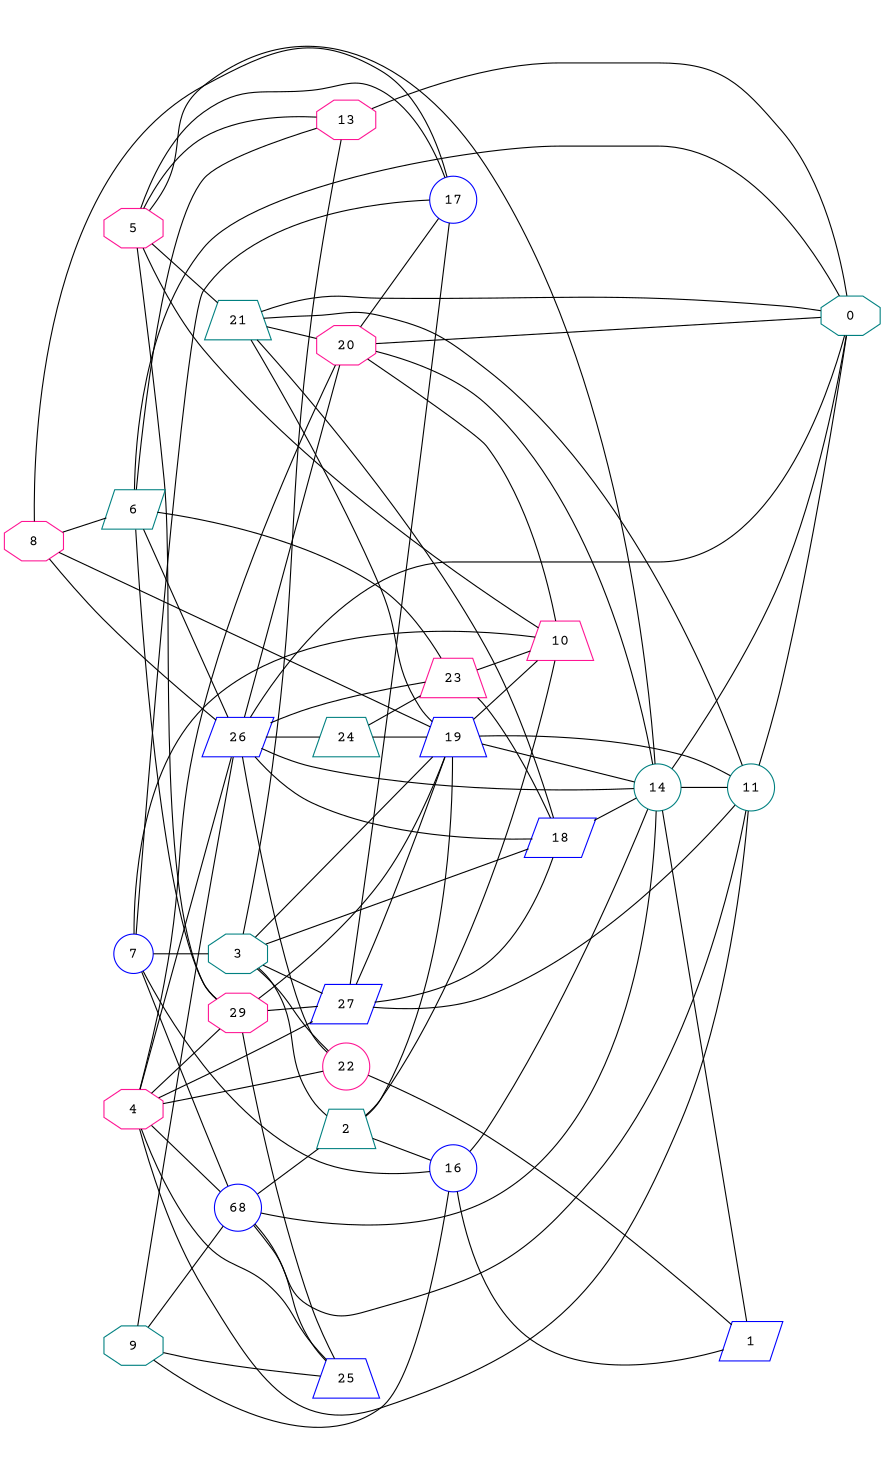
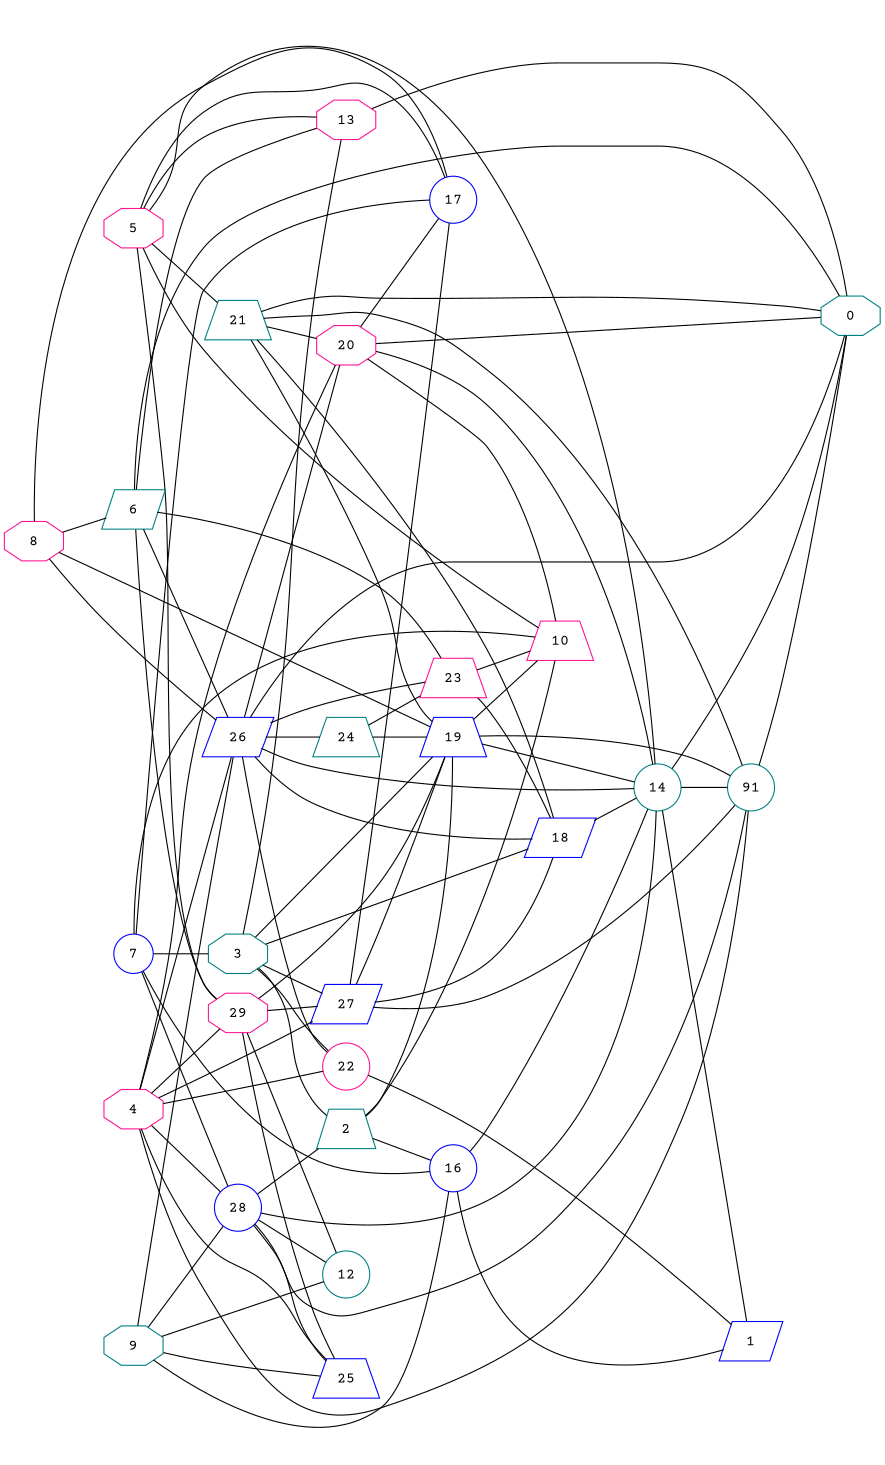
node "11": label "11" -> "91"
node "68": label "68" -> "28"
node "12": added
